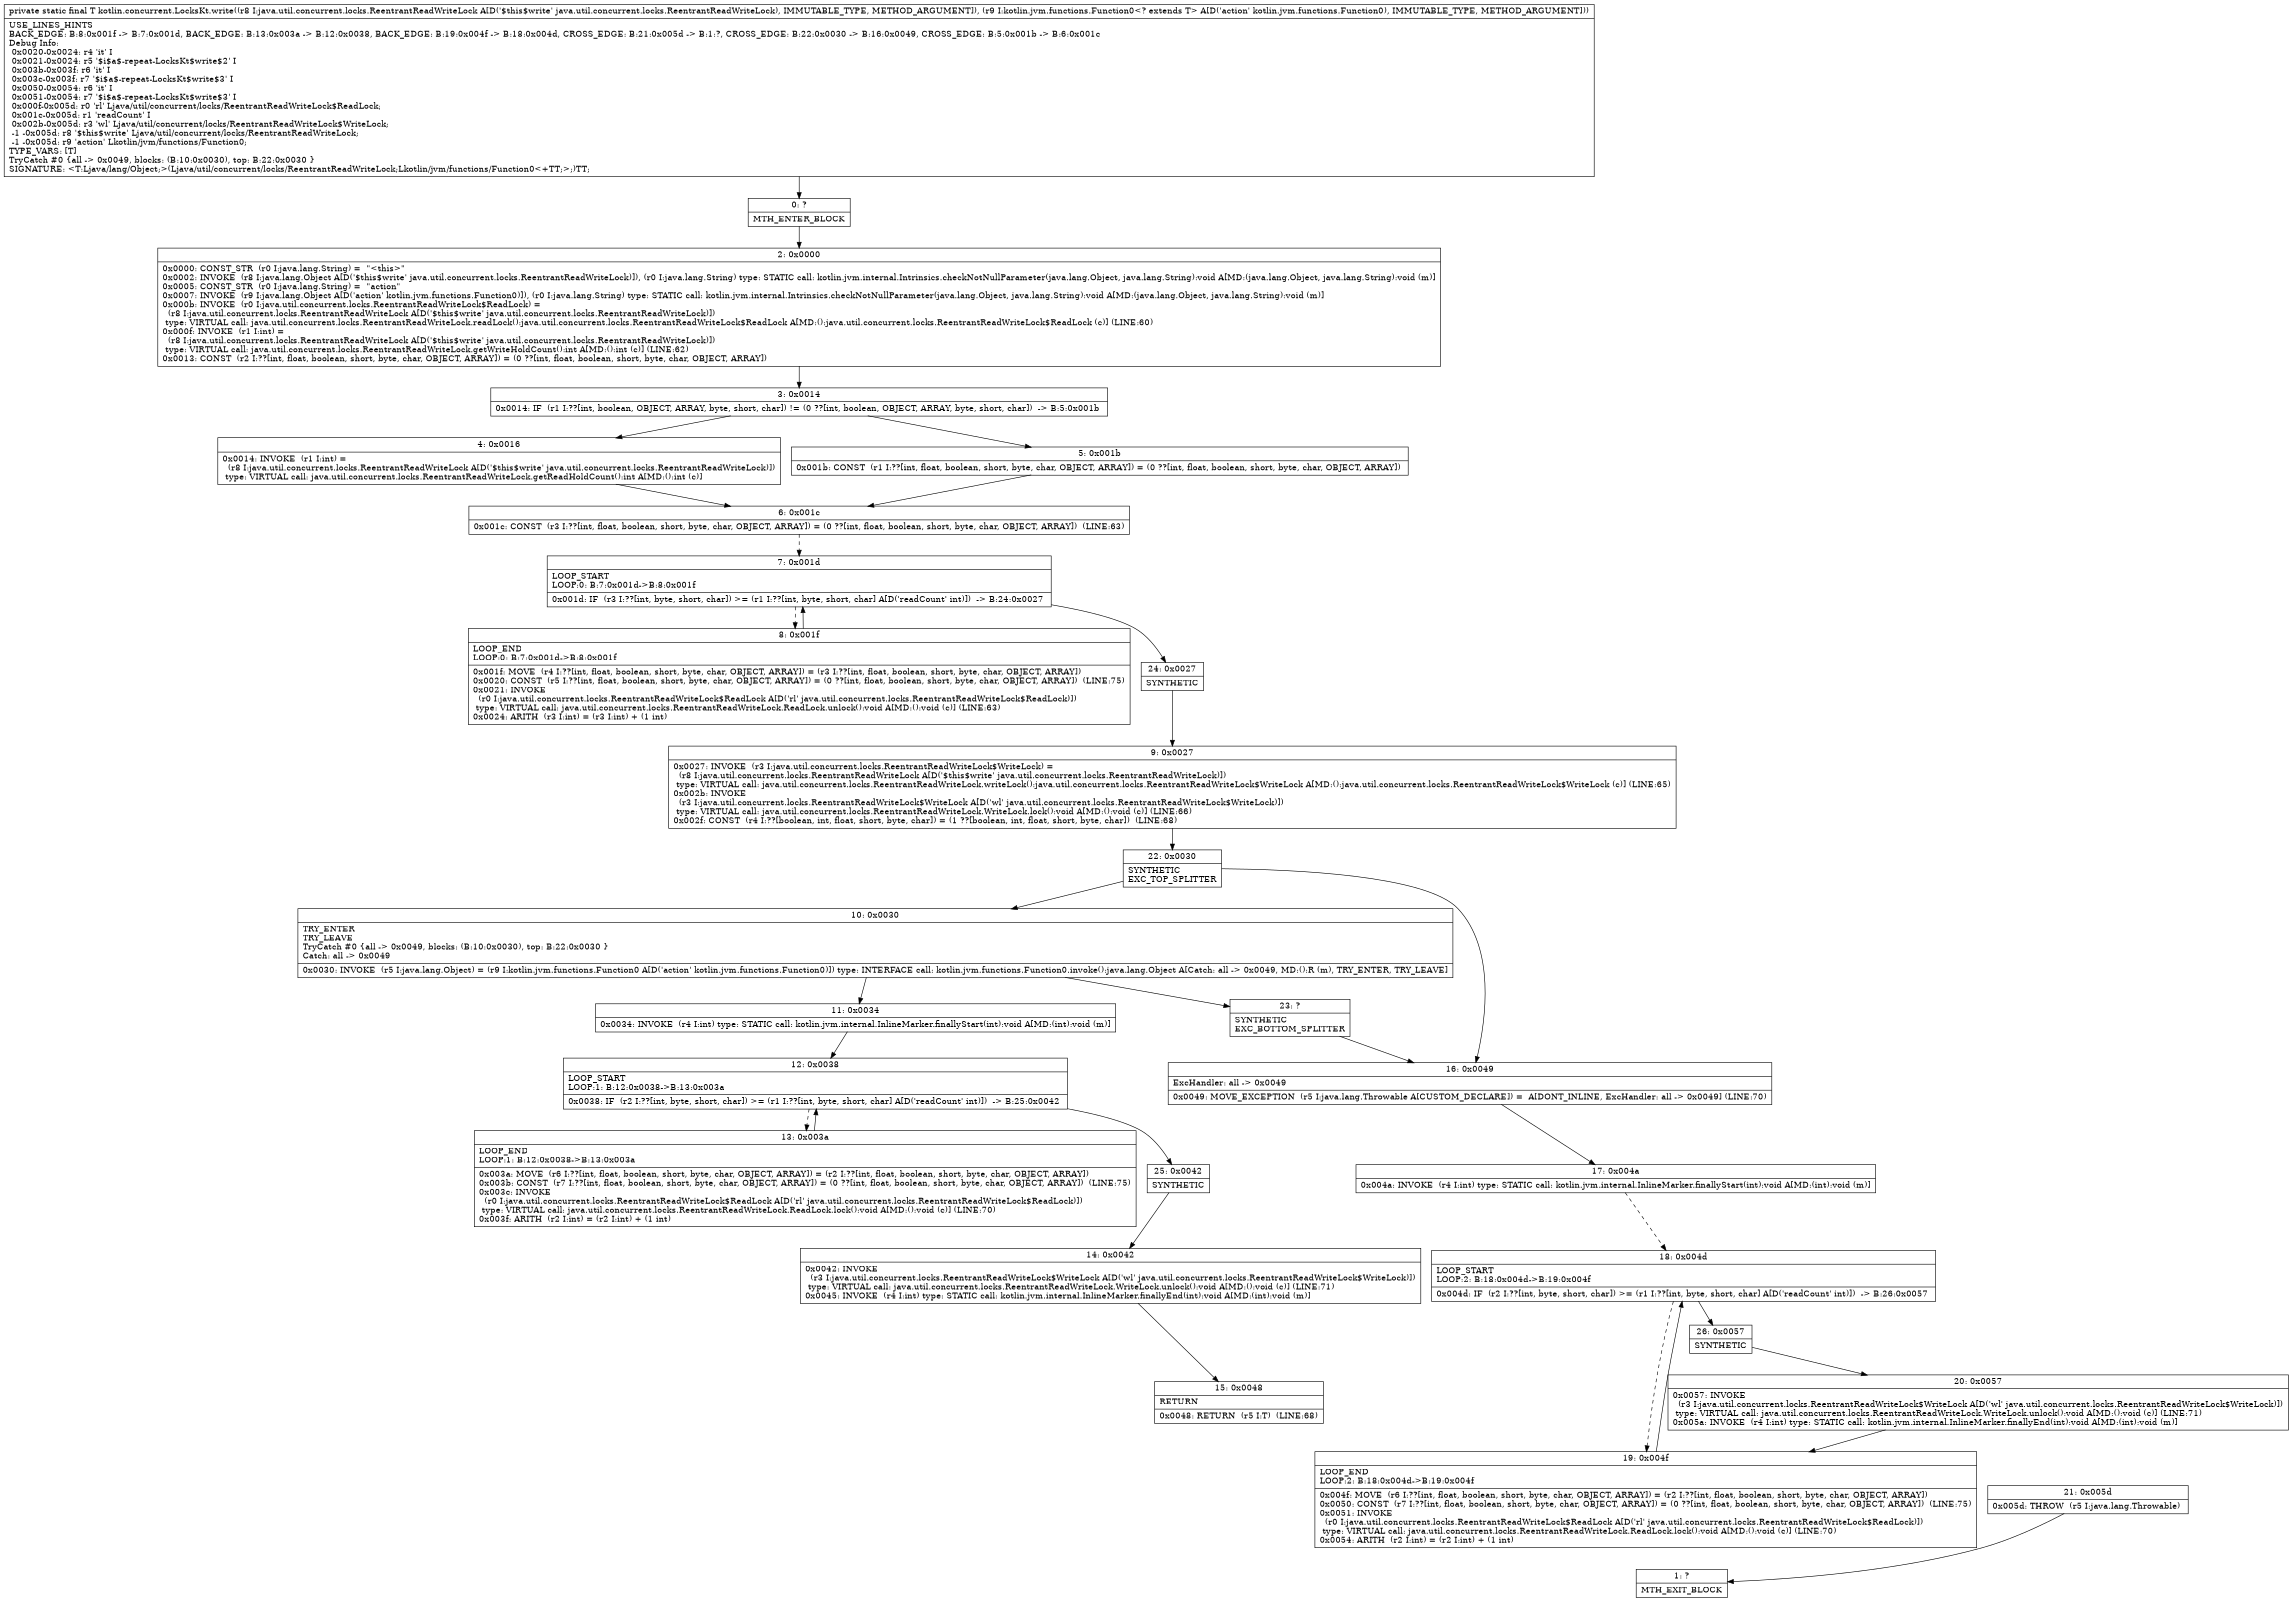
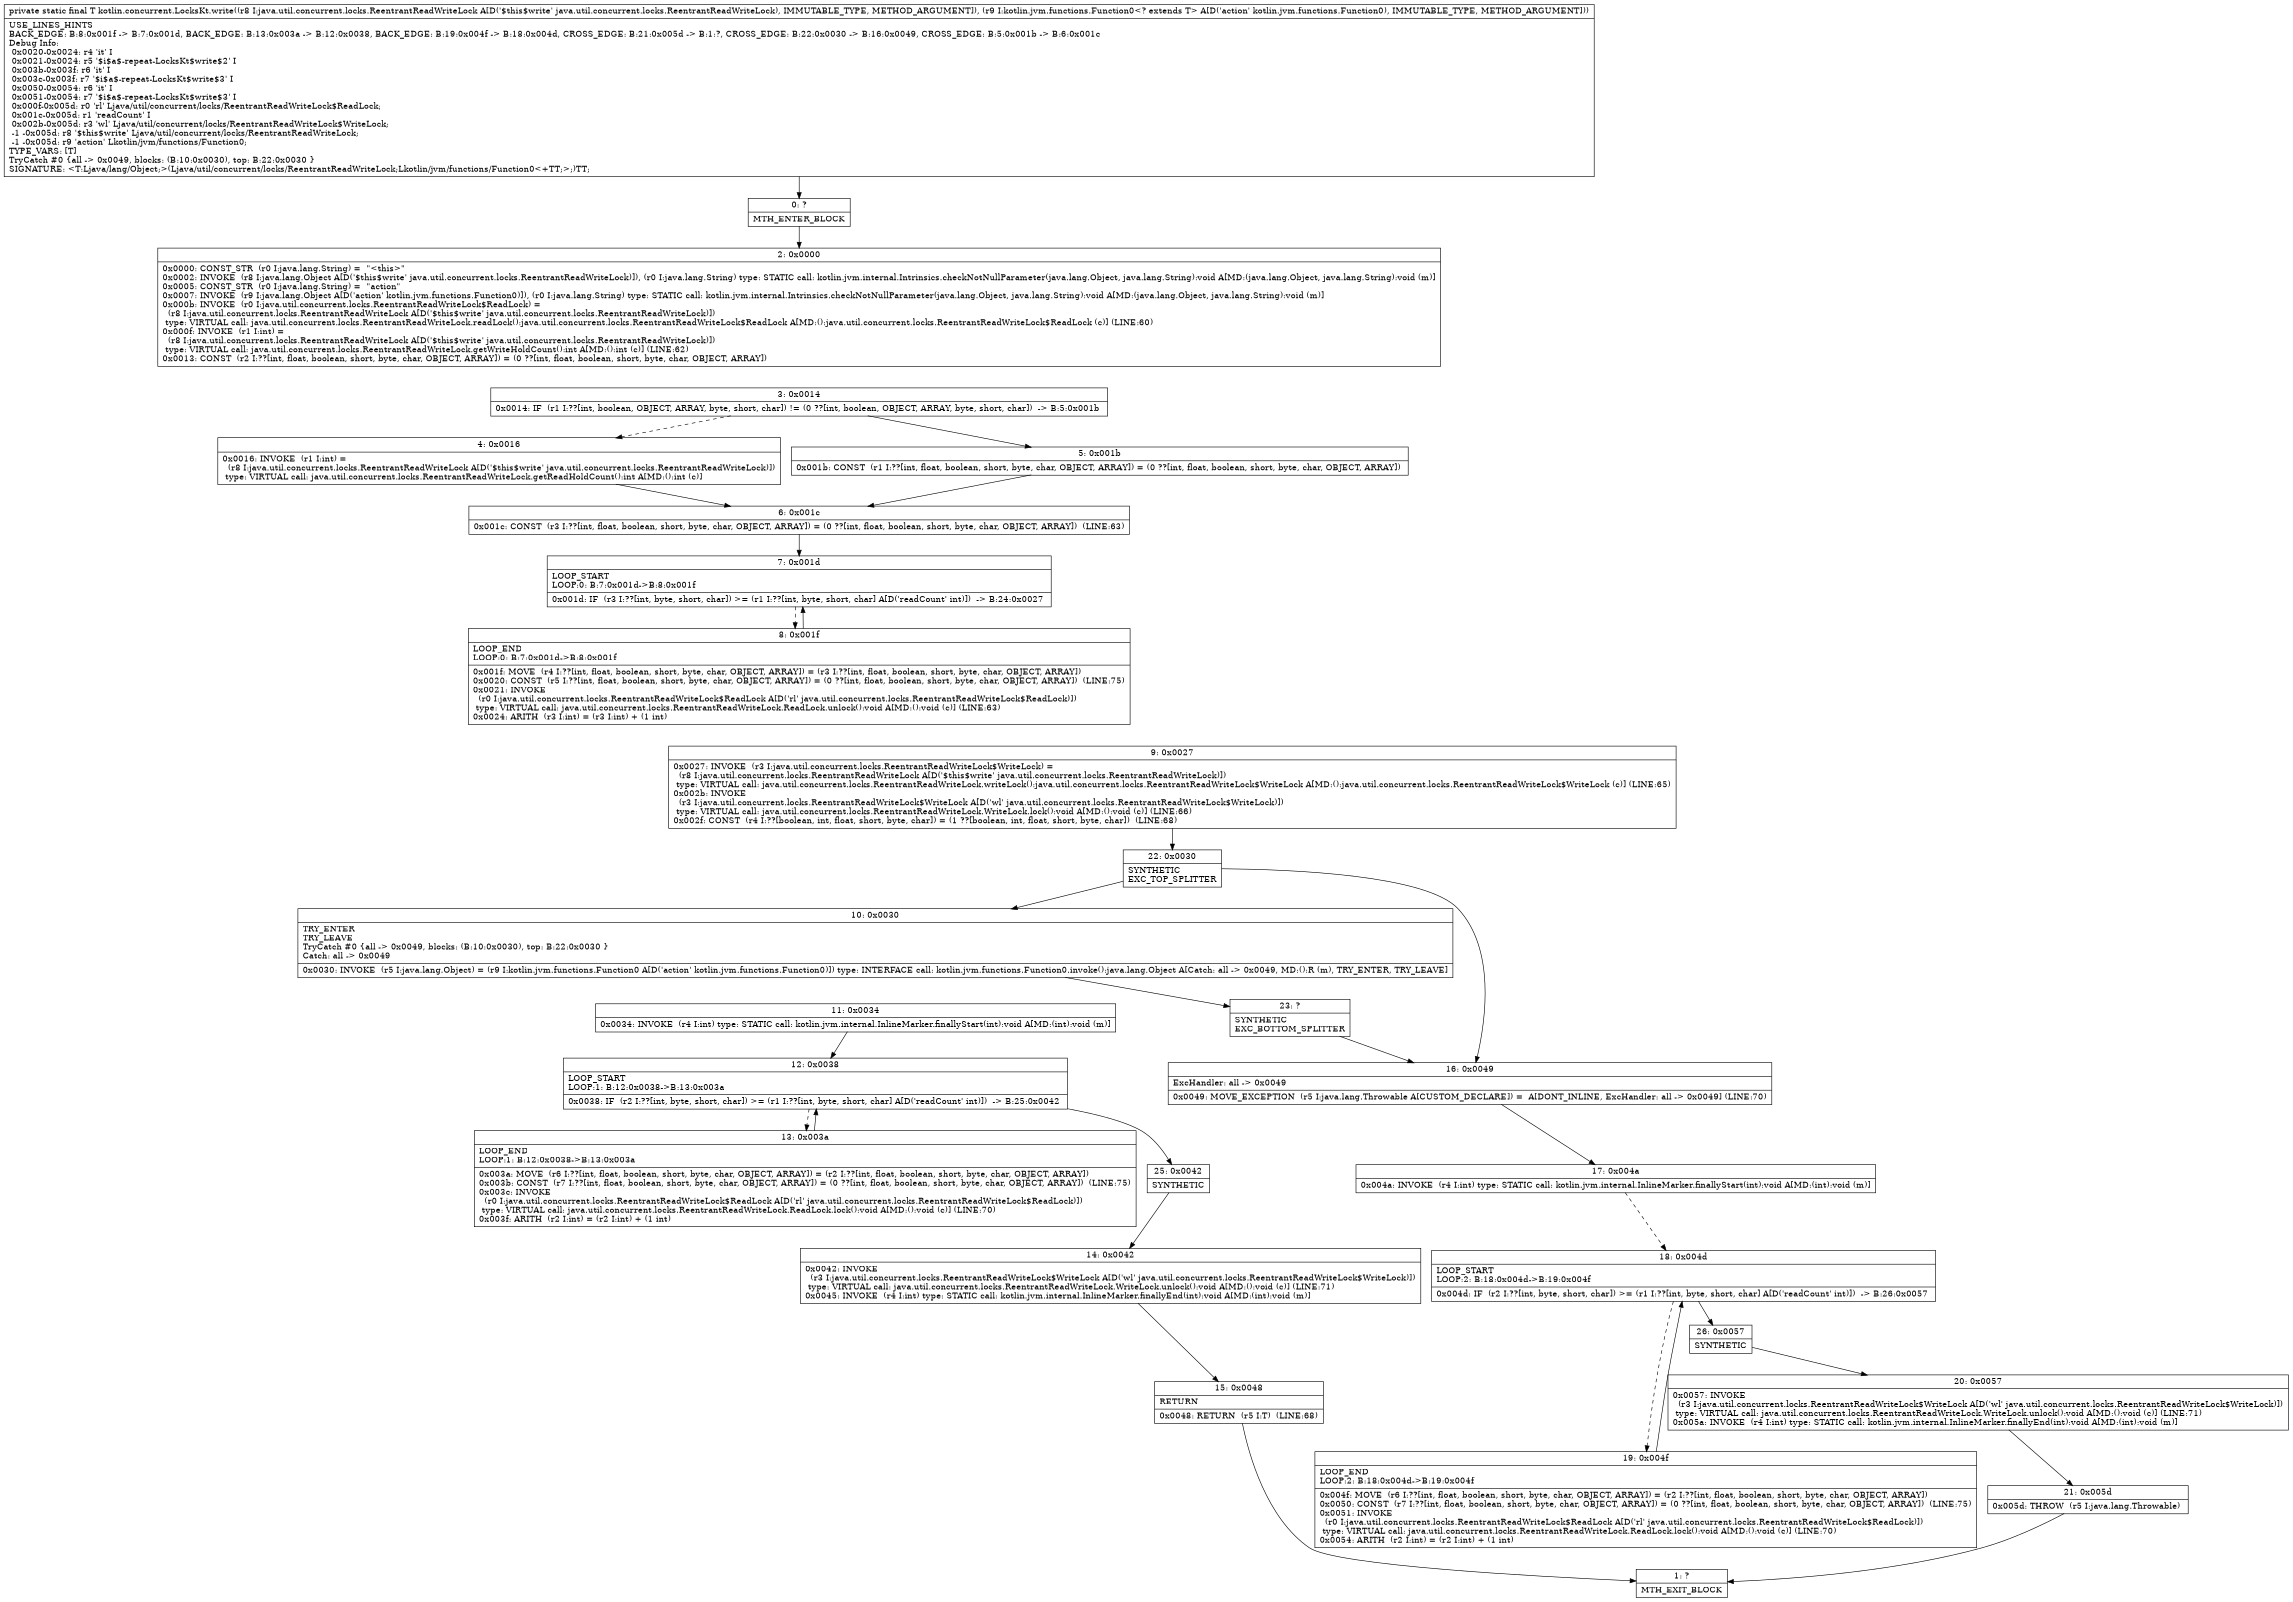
edge "2: 0x0000" -> "3: 0x0014": removed
edge "3: 0x0014" -> "4: 0x0016": style solid -> dashed
node "4: 0x0016": text "0x0014: INVOKE  (r1 I:int) =" -> "0x0016: INVOKE  (r1 I:int) ="
edge "6: 0x001c" -> "7: 0x001d": style dashed -> solid
node "24: 0x0027": removed
edge "10: 0x0030" -> "11: 0x0034": removed
edge "20: 0x0057" -> "19: 0x004f": now "20: 0x0057" -> "21: 0x005d"
edge "15: 0x0048" -> "1: ?": added
